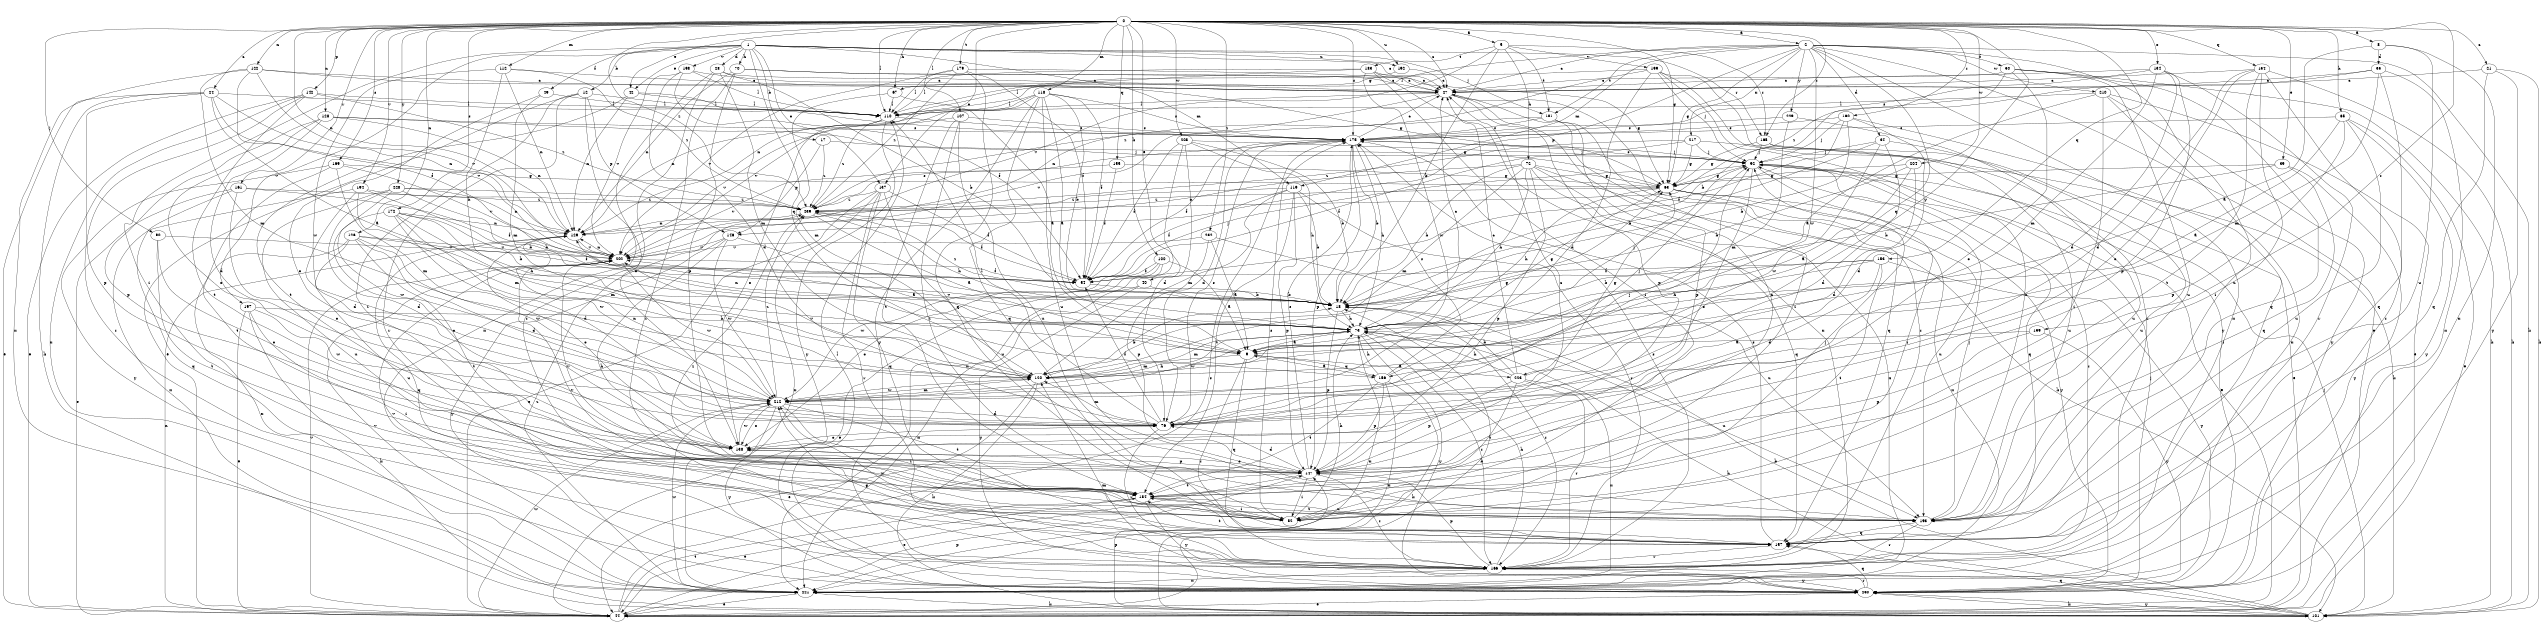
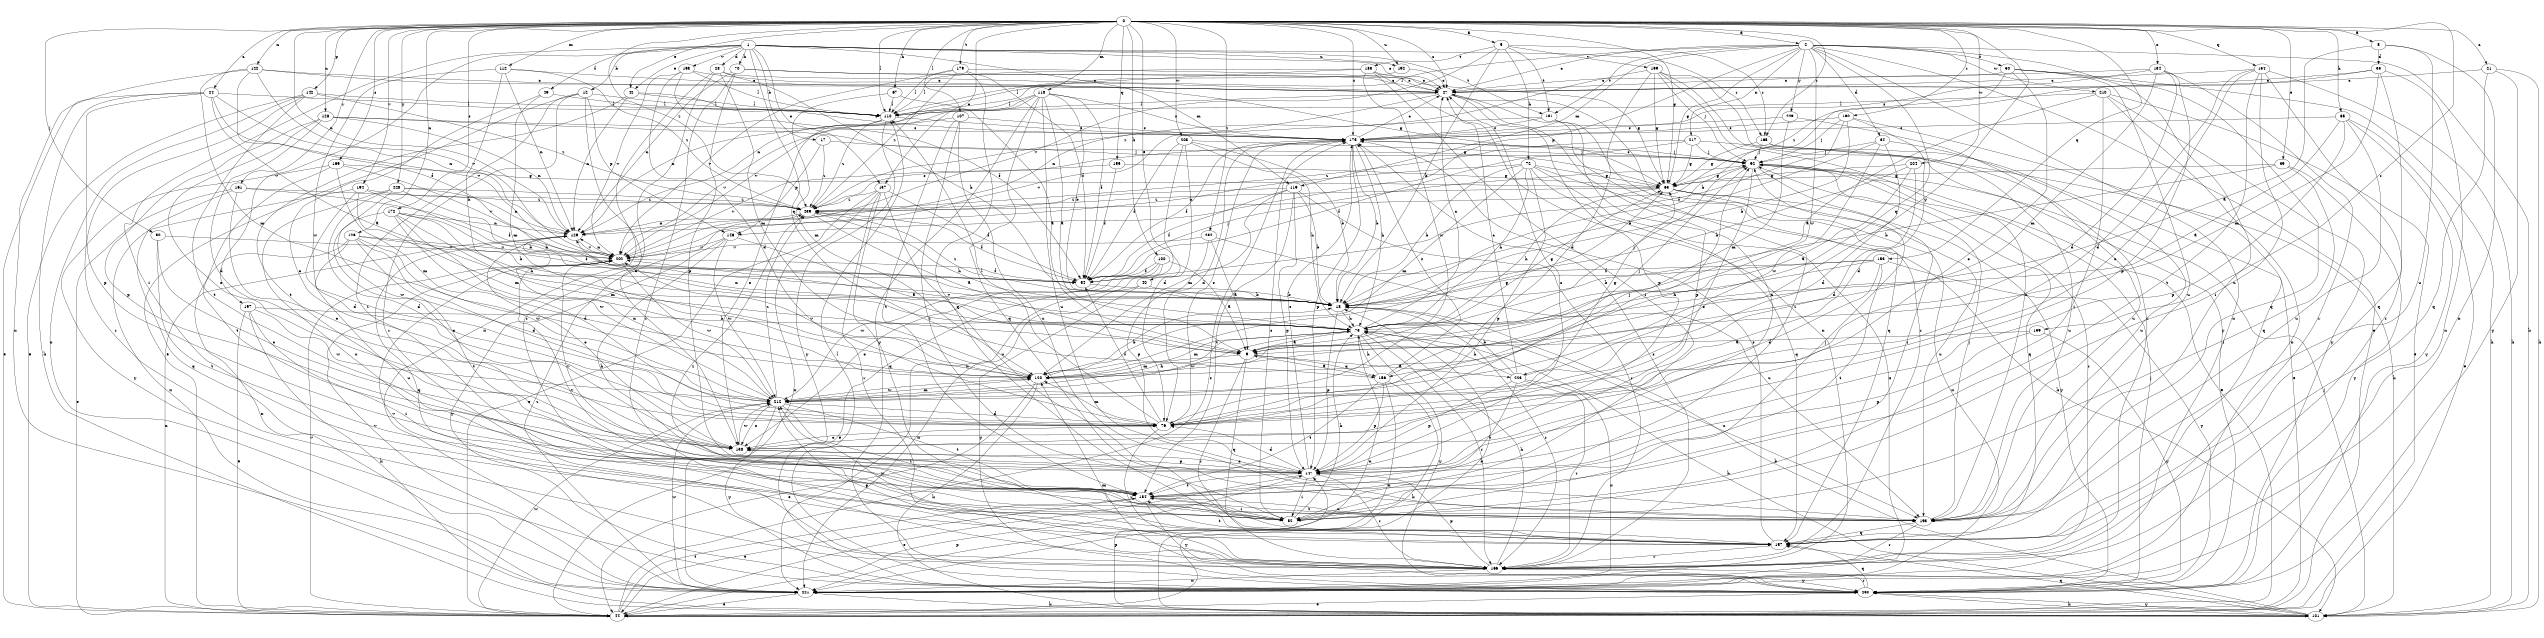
edge "1" -> "181": label "j" -> "t"
edge "199" -> "67": now "199" -> "63"
